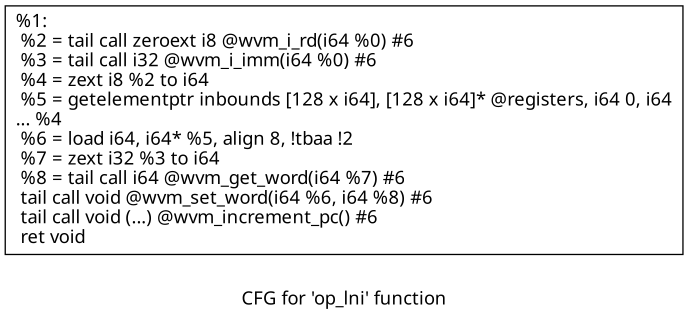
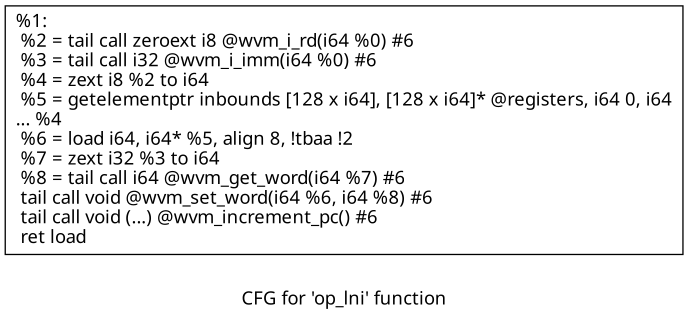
node "%1:": text "ret void" -> "ret load"
